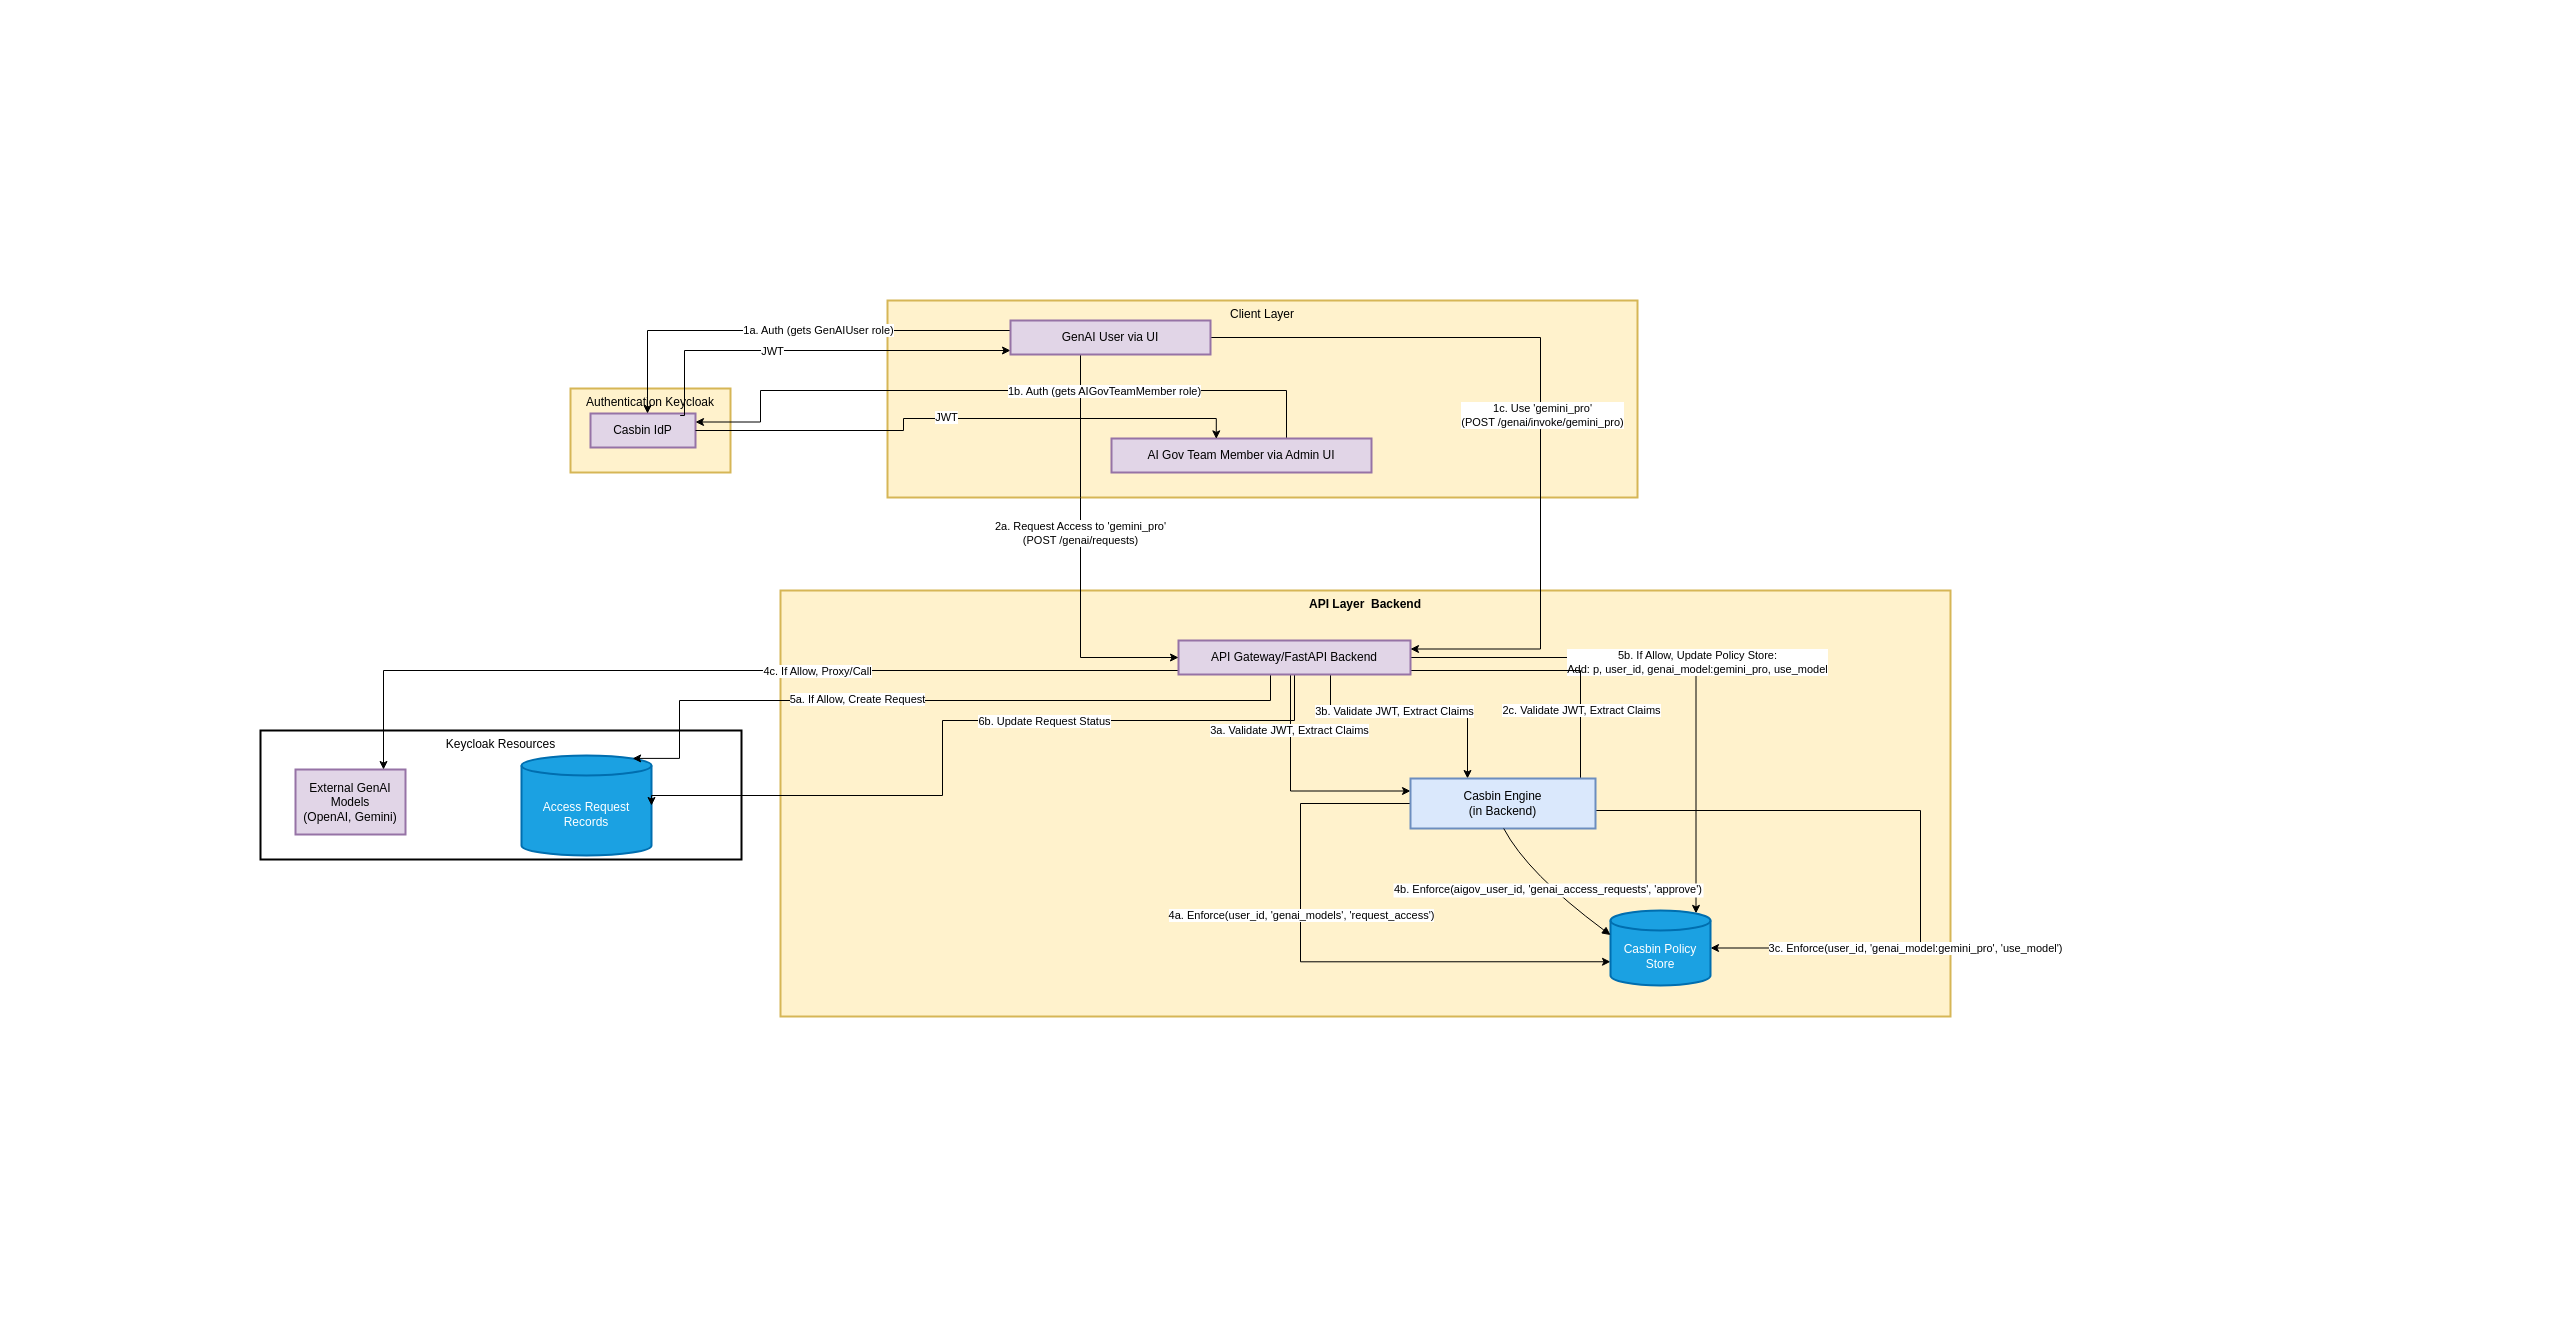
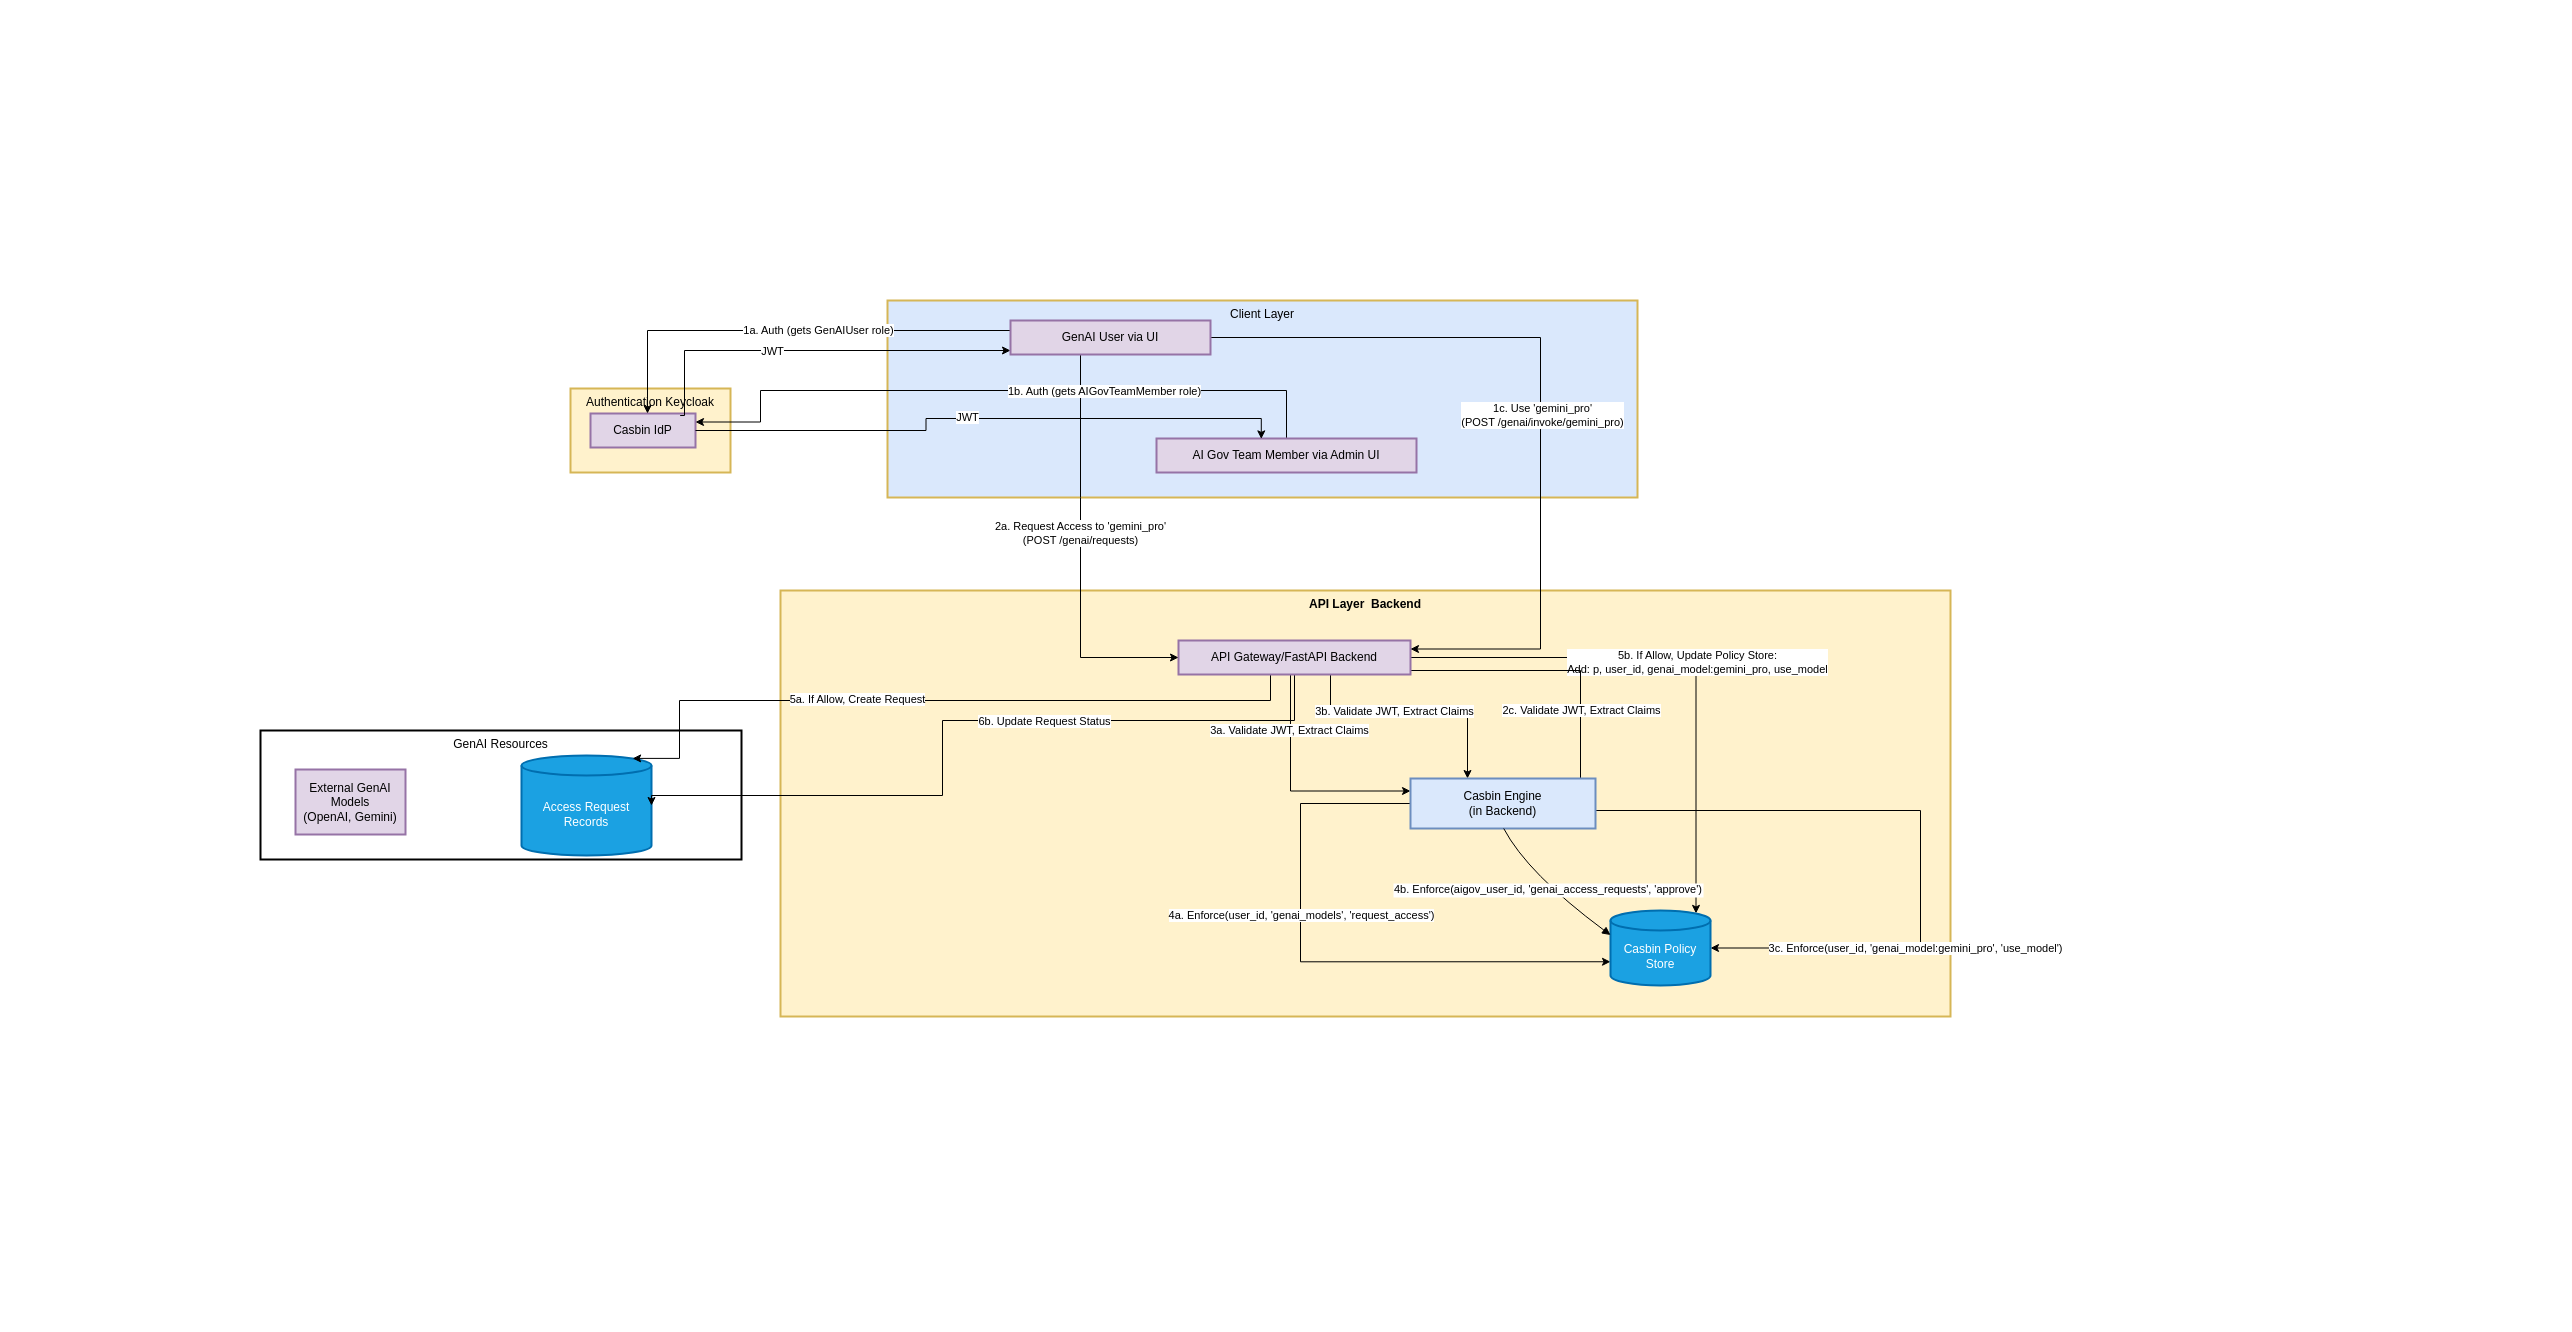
node "Client Layer": fillcolor #fff2cc -> #dae8fc
node "AI Gov Team Member via Admin UI": moved (1242, 456) -> (1287, 456)
edge "API Gateway/FastAPI Backend" -> "External GenAI Models (OpenAI, Gemini)": removed, label "4c. If Allow, Proxy/Call"
node "Keycloak Resources": label "Keycloak Resources" -> "GenAI Resources"
